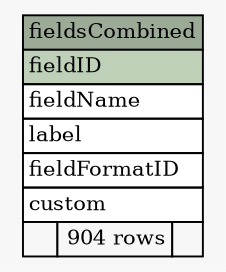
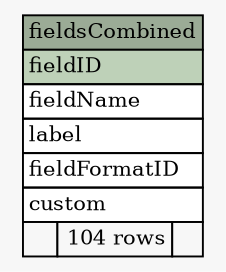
node "fieldsCombined": text "904 rows" -> "104 rows"
